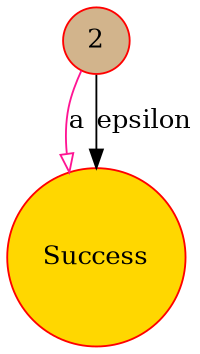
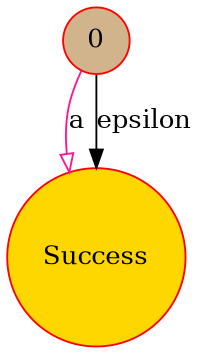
node "2": label "2" -> "0"
